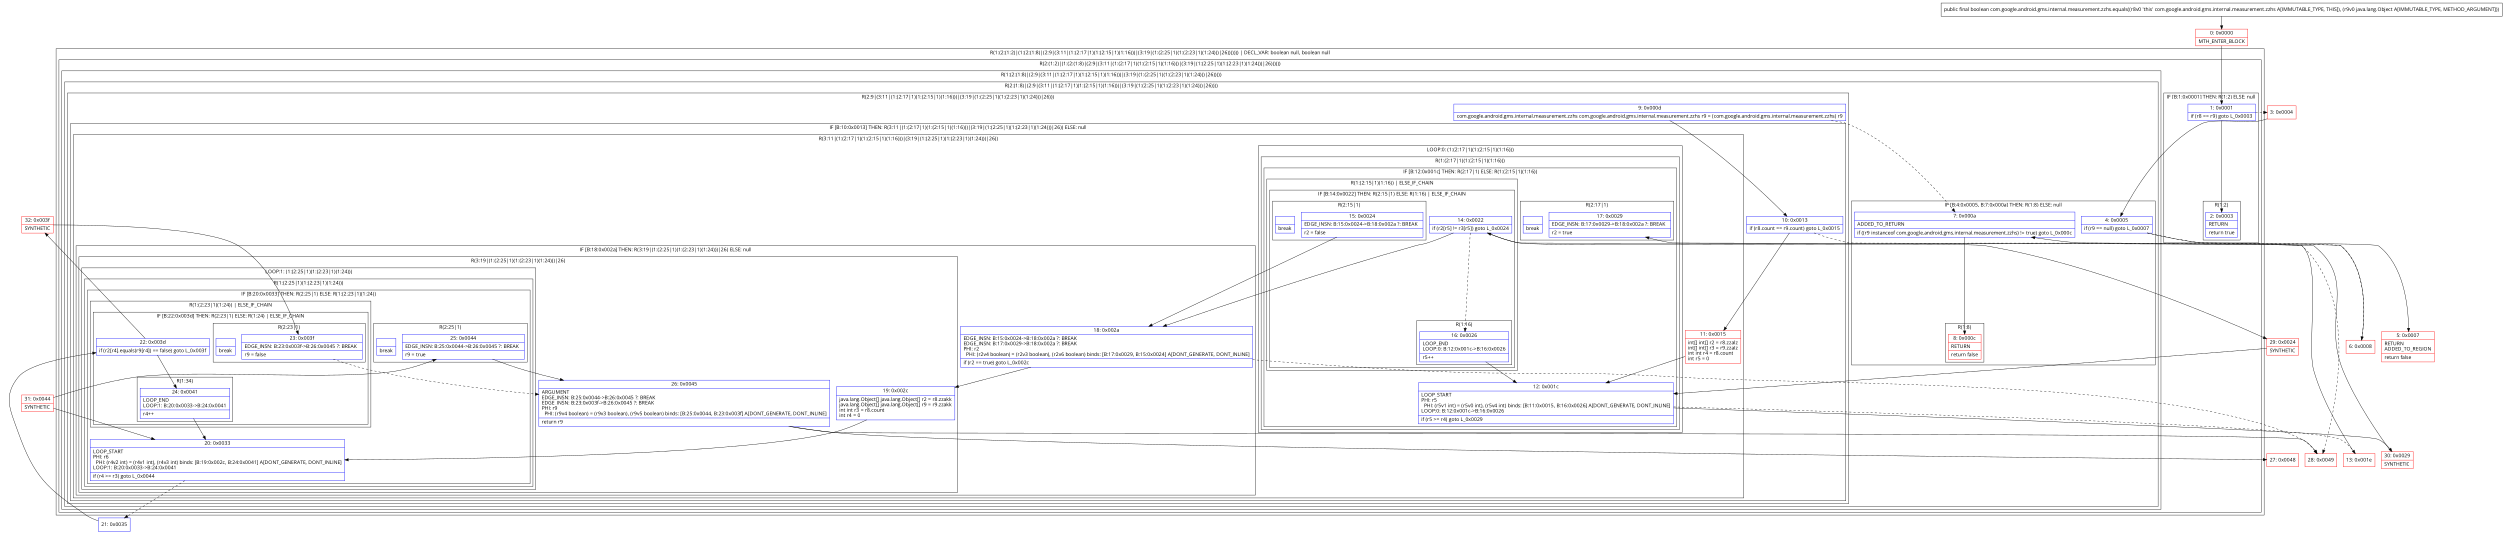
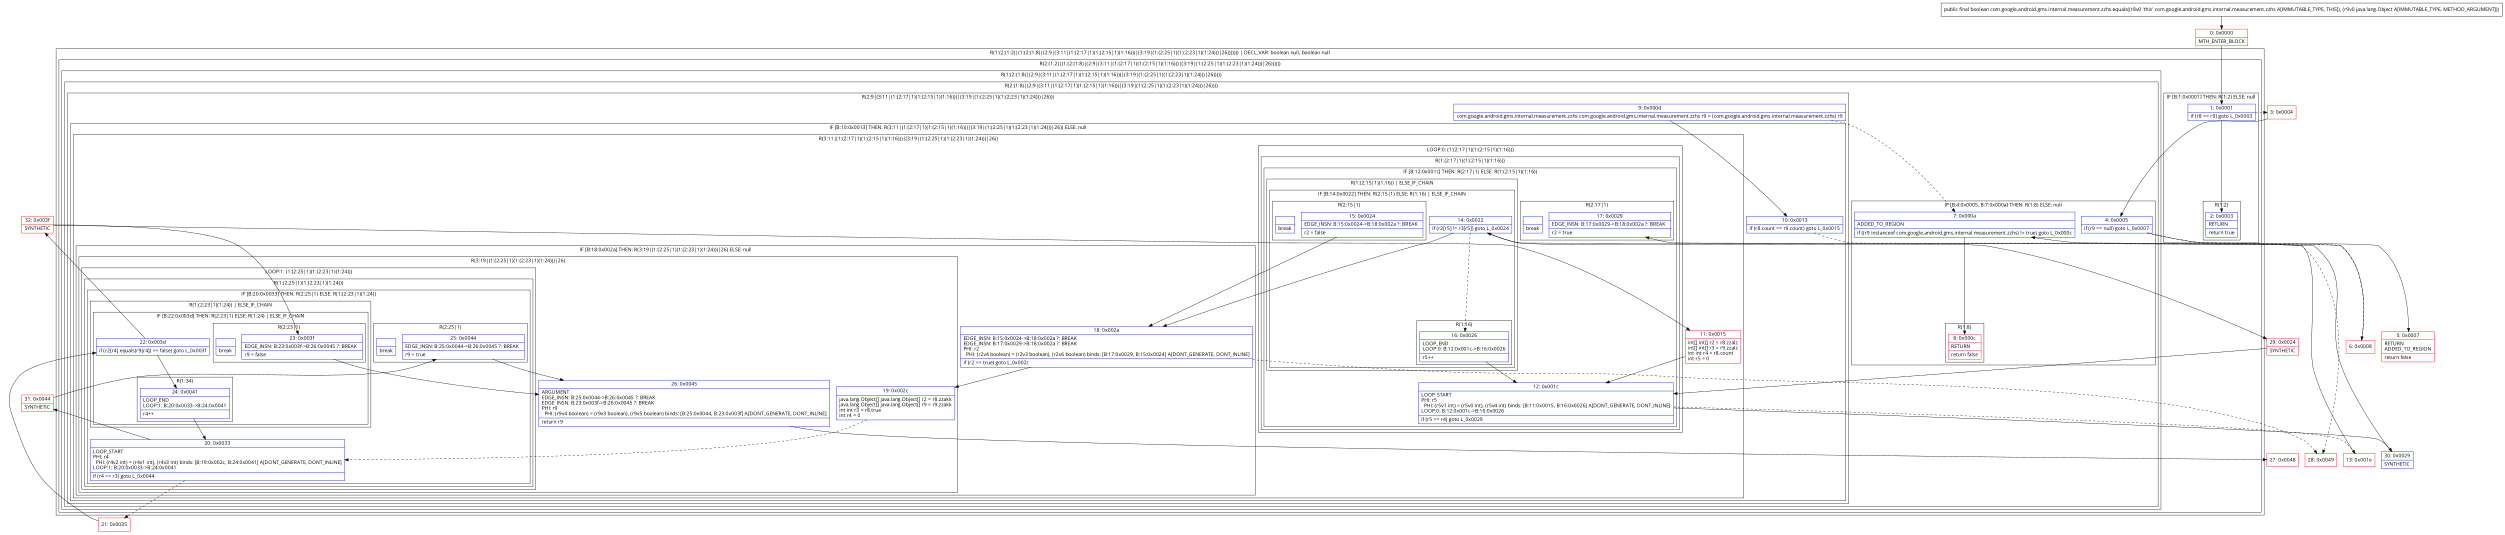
node "7: 0x000a": text "ADDED_TO_RETURN" -> "ADDED_TO_REGION"
edge "10: 0x0013" -> "11: 0x0015": now "32: 0x003f" -> "11: 0x0015"
edge "23: 0x003f" -> "26: 0x0045": style dashed -> solid
node "19: 0x002c": text "int int r3 = r8.count" -> "int int r3 = r8.true"
edge "31: 0x0044" -> "20: 0x0033": reversed
edge "26: 0x0045" -> "28: 0x0049": removed
edge "19: 0x002c" -> "20: 0x0033": style solid -> dashed
node "20: 0x0033": text "PHI: r6" -> "PHI: r4"
node "30: 0x0029": color red -> blue
node "21: 0x0035": color blue -> red
